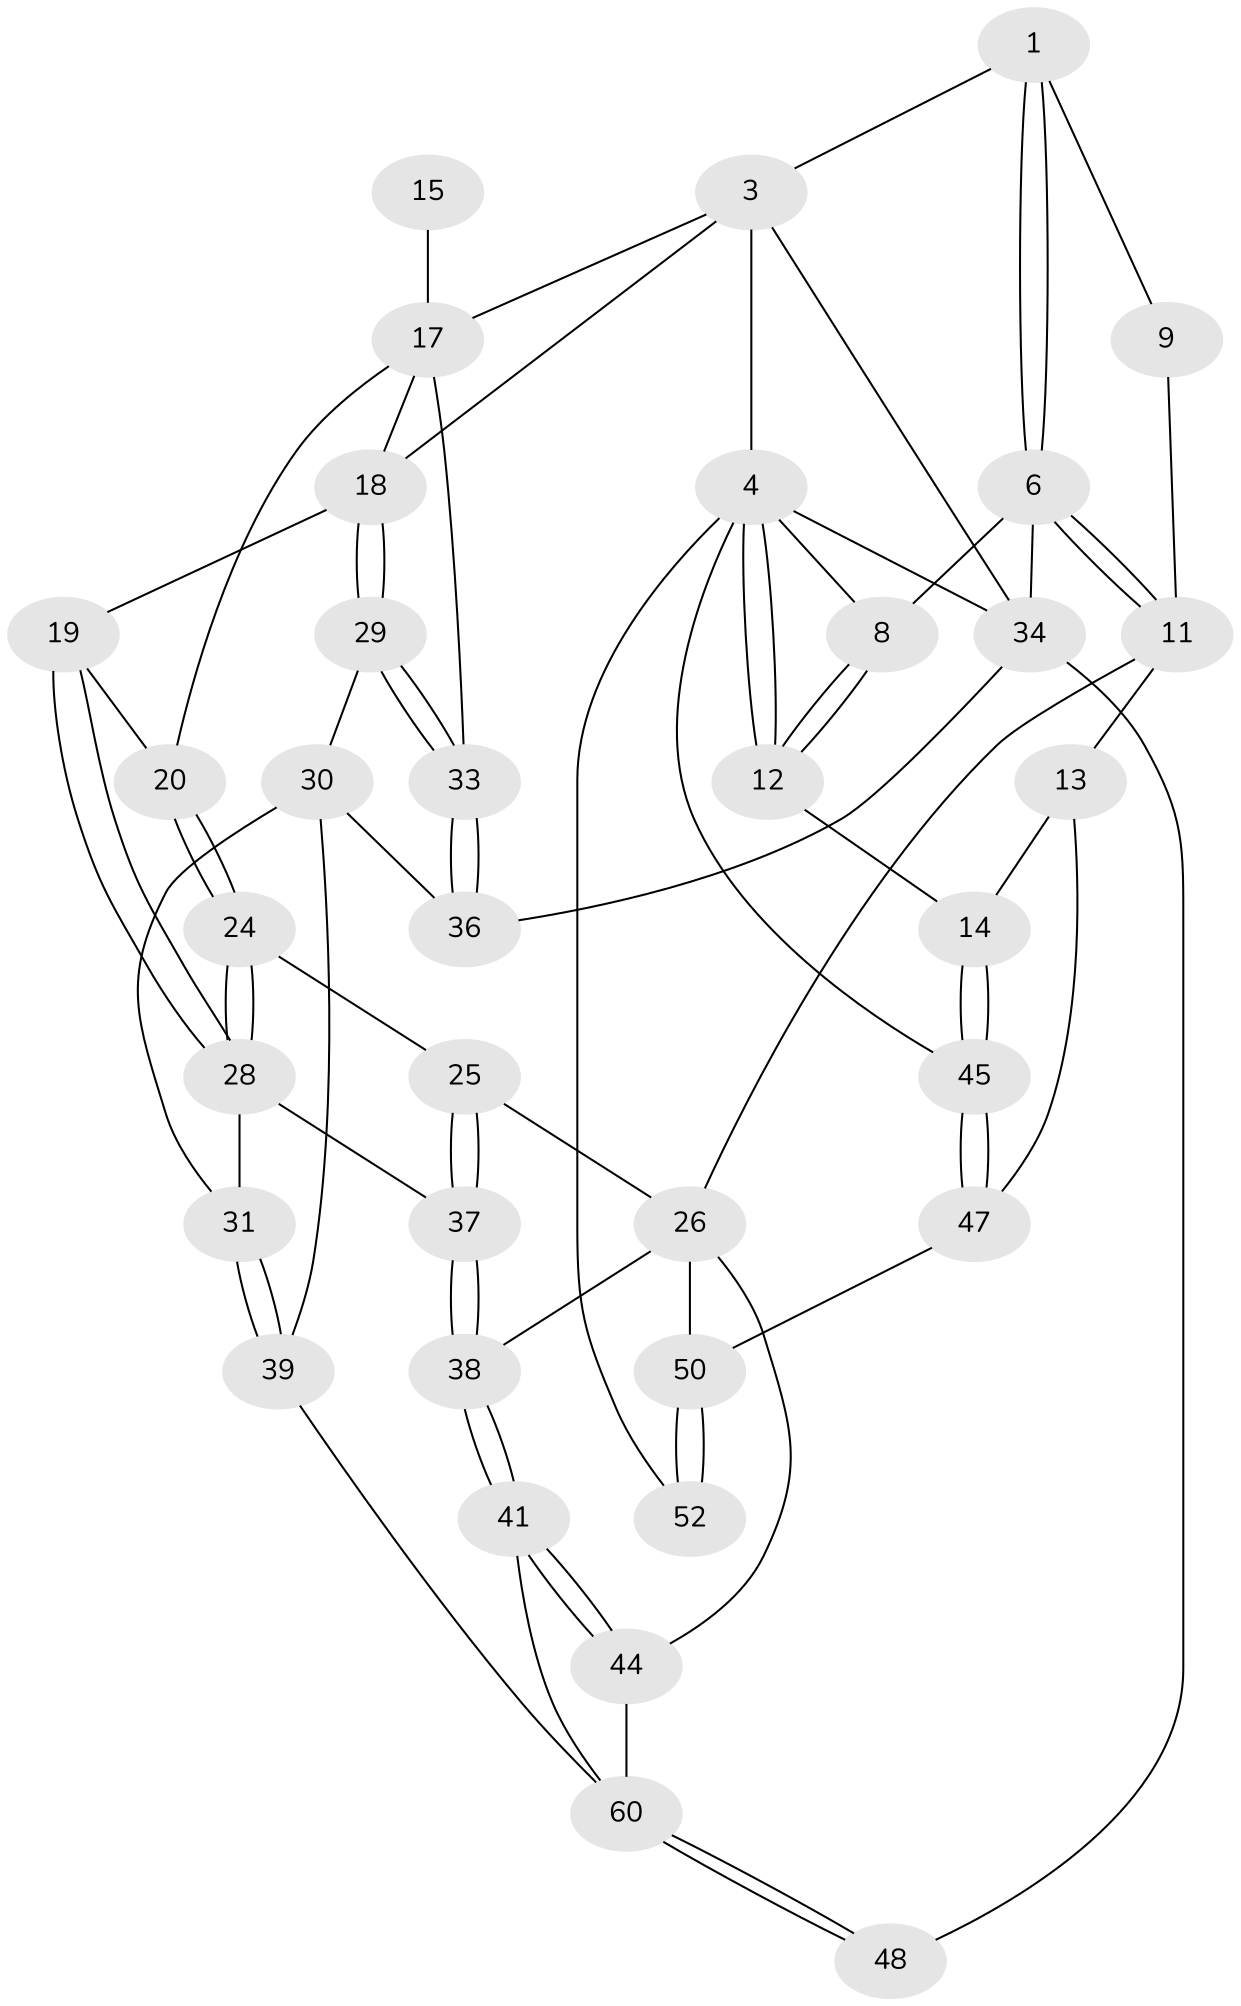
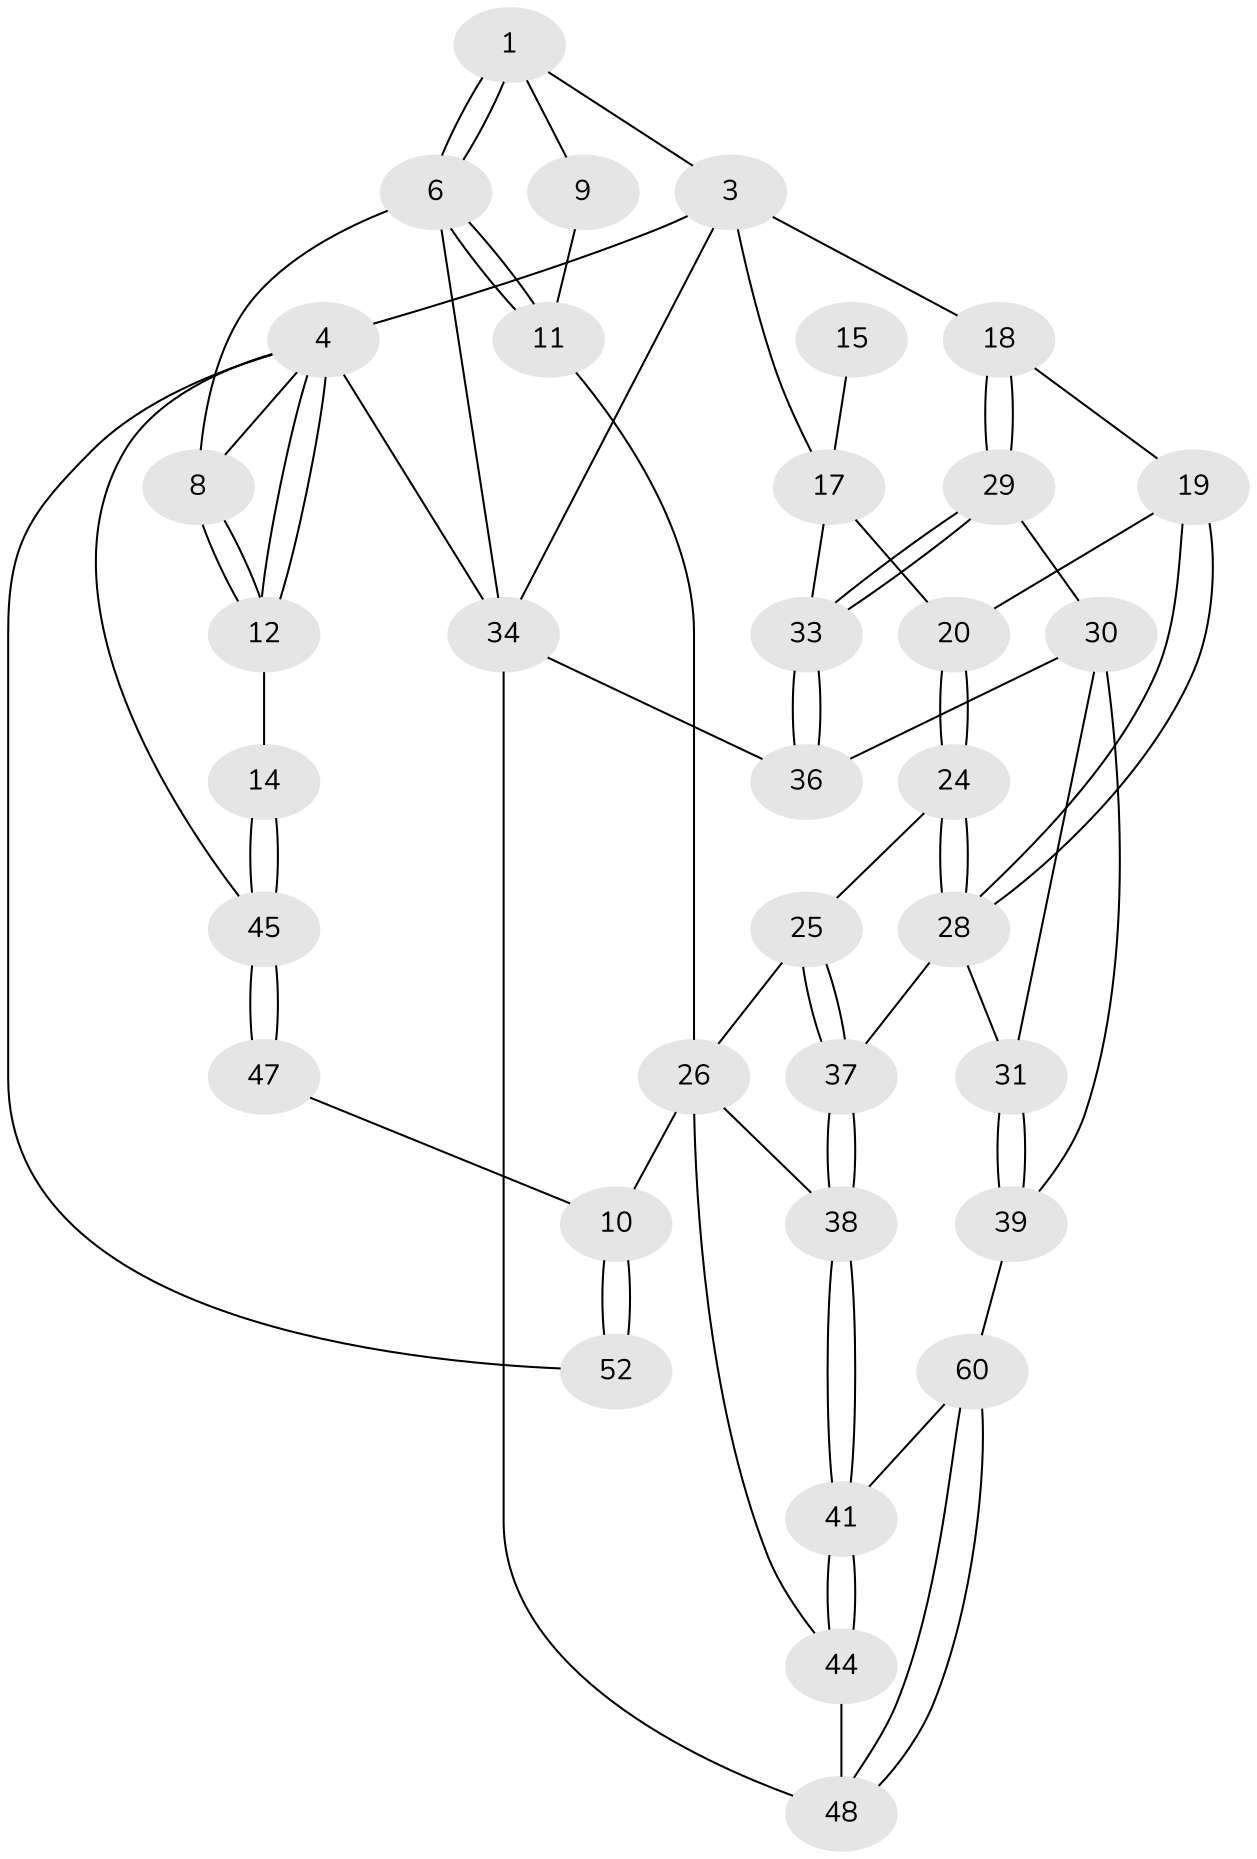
edge "17" -- "18": removed
node "13": removed
node "50": label "50" -> "10"
edge "44" -- "60": now "44" -- "48"
